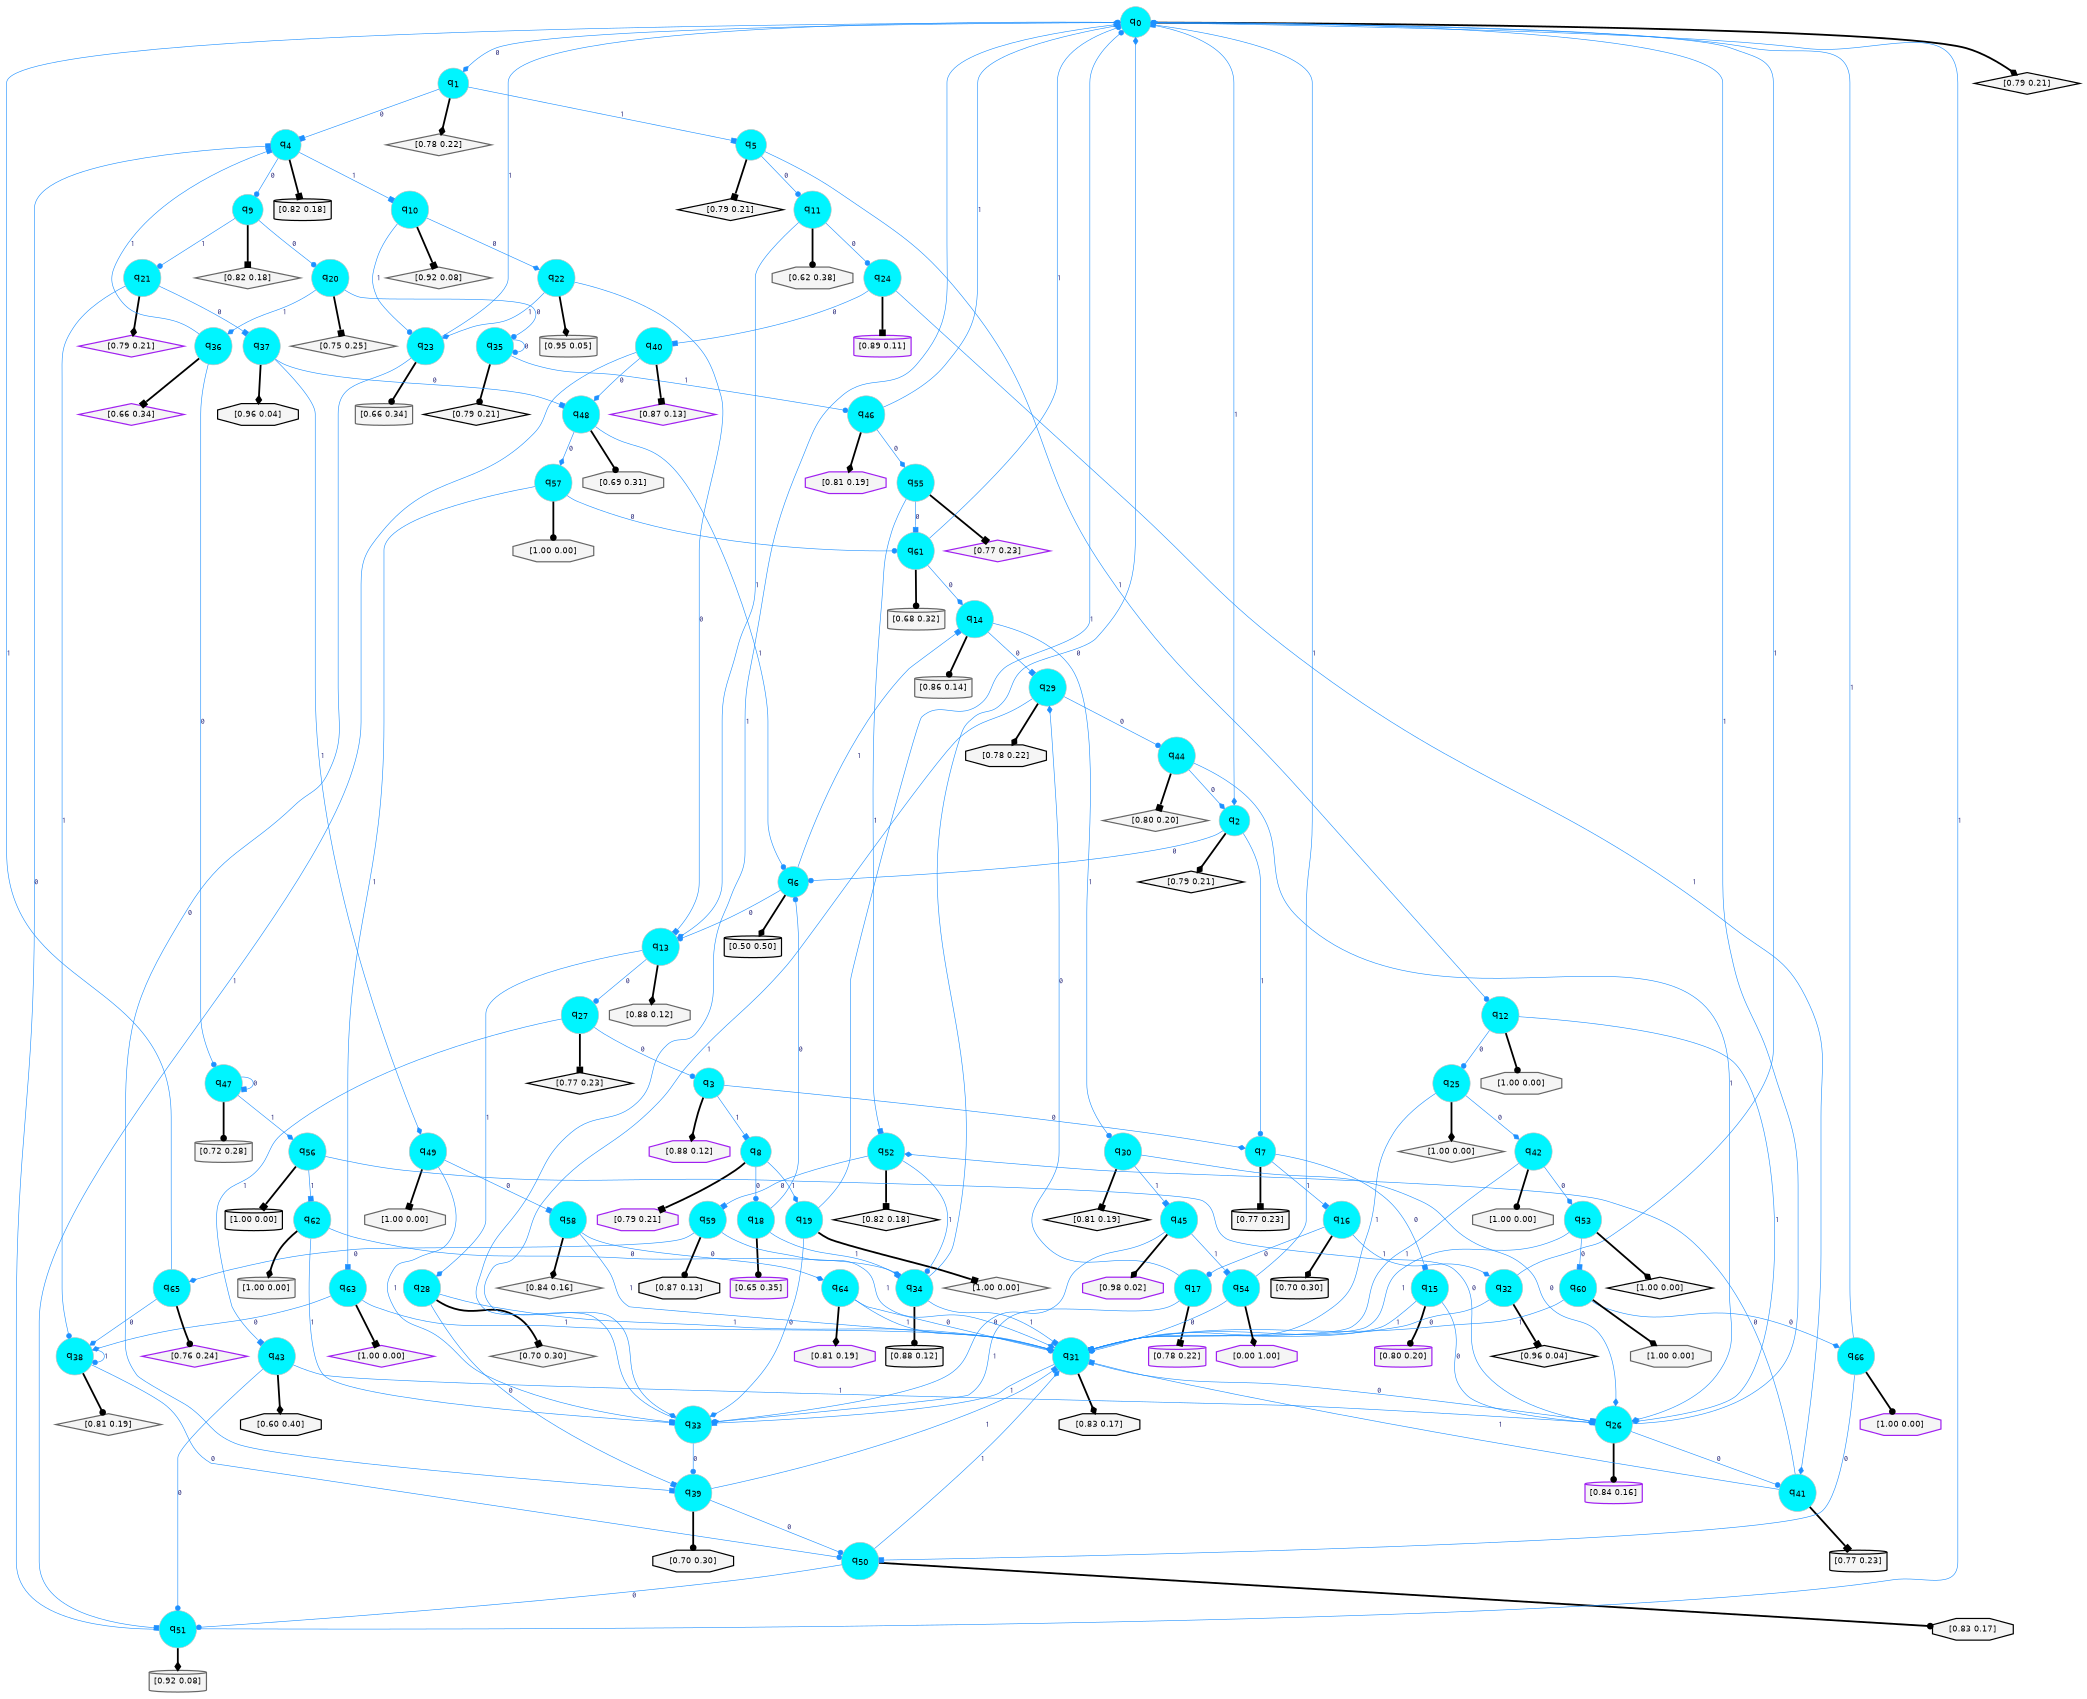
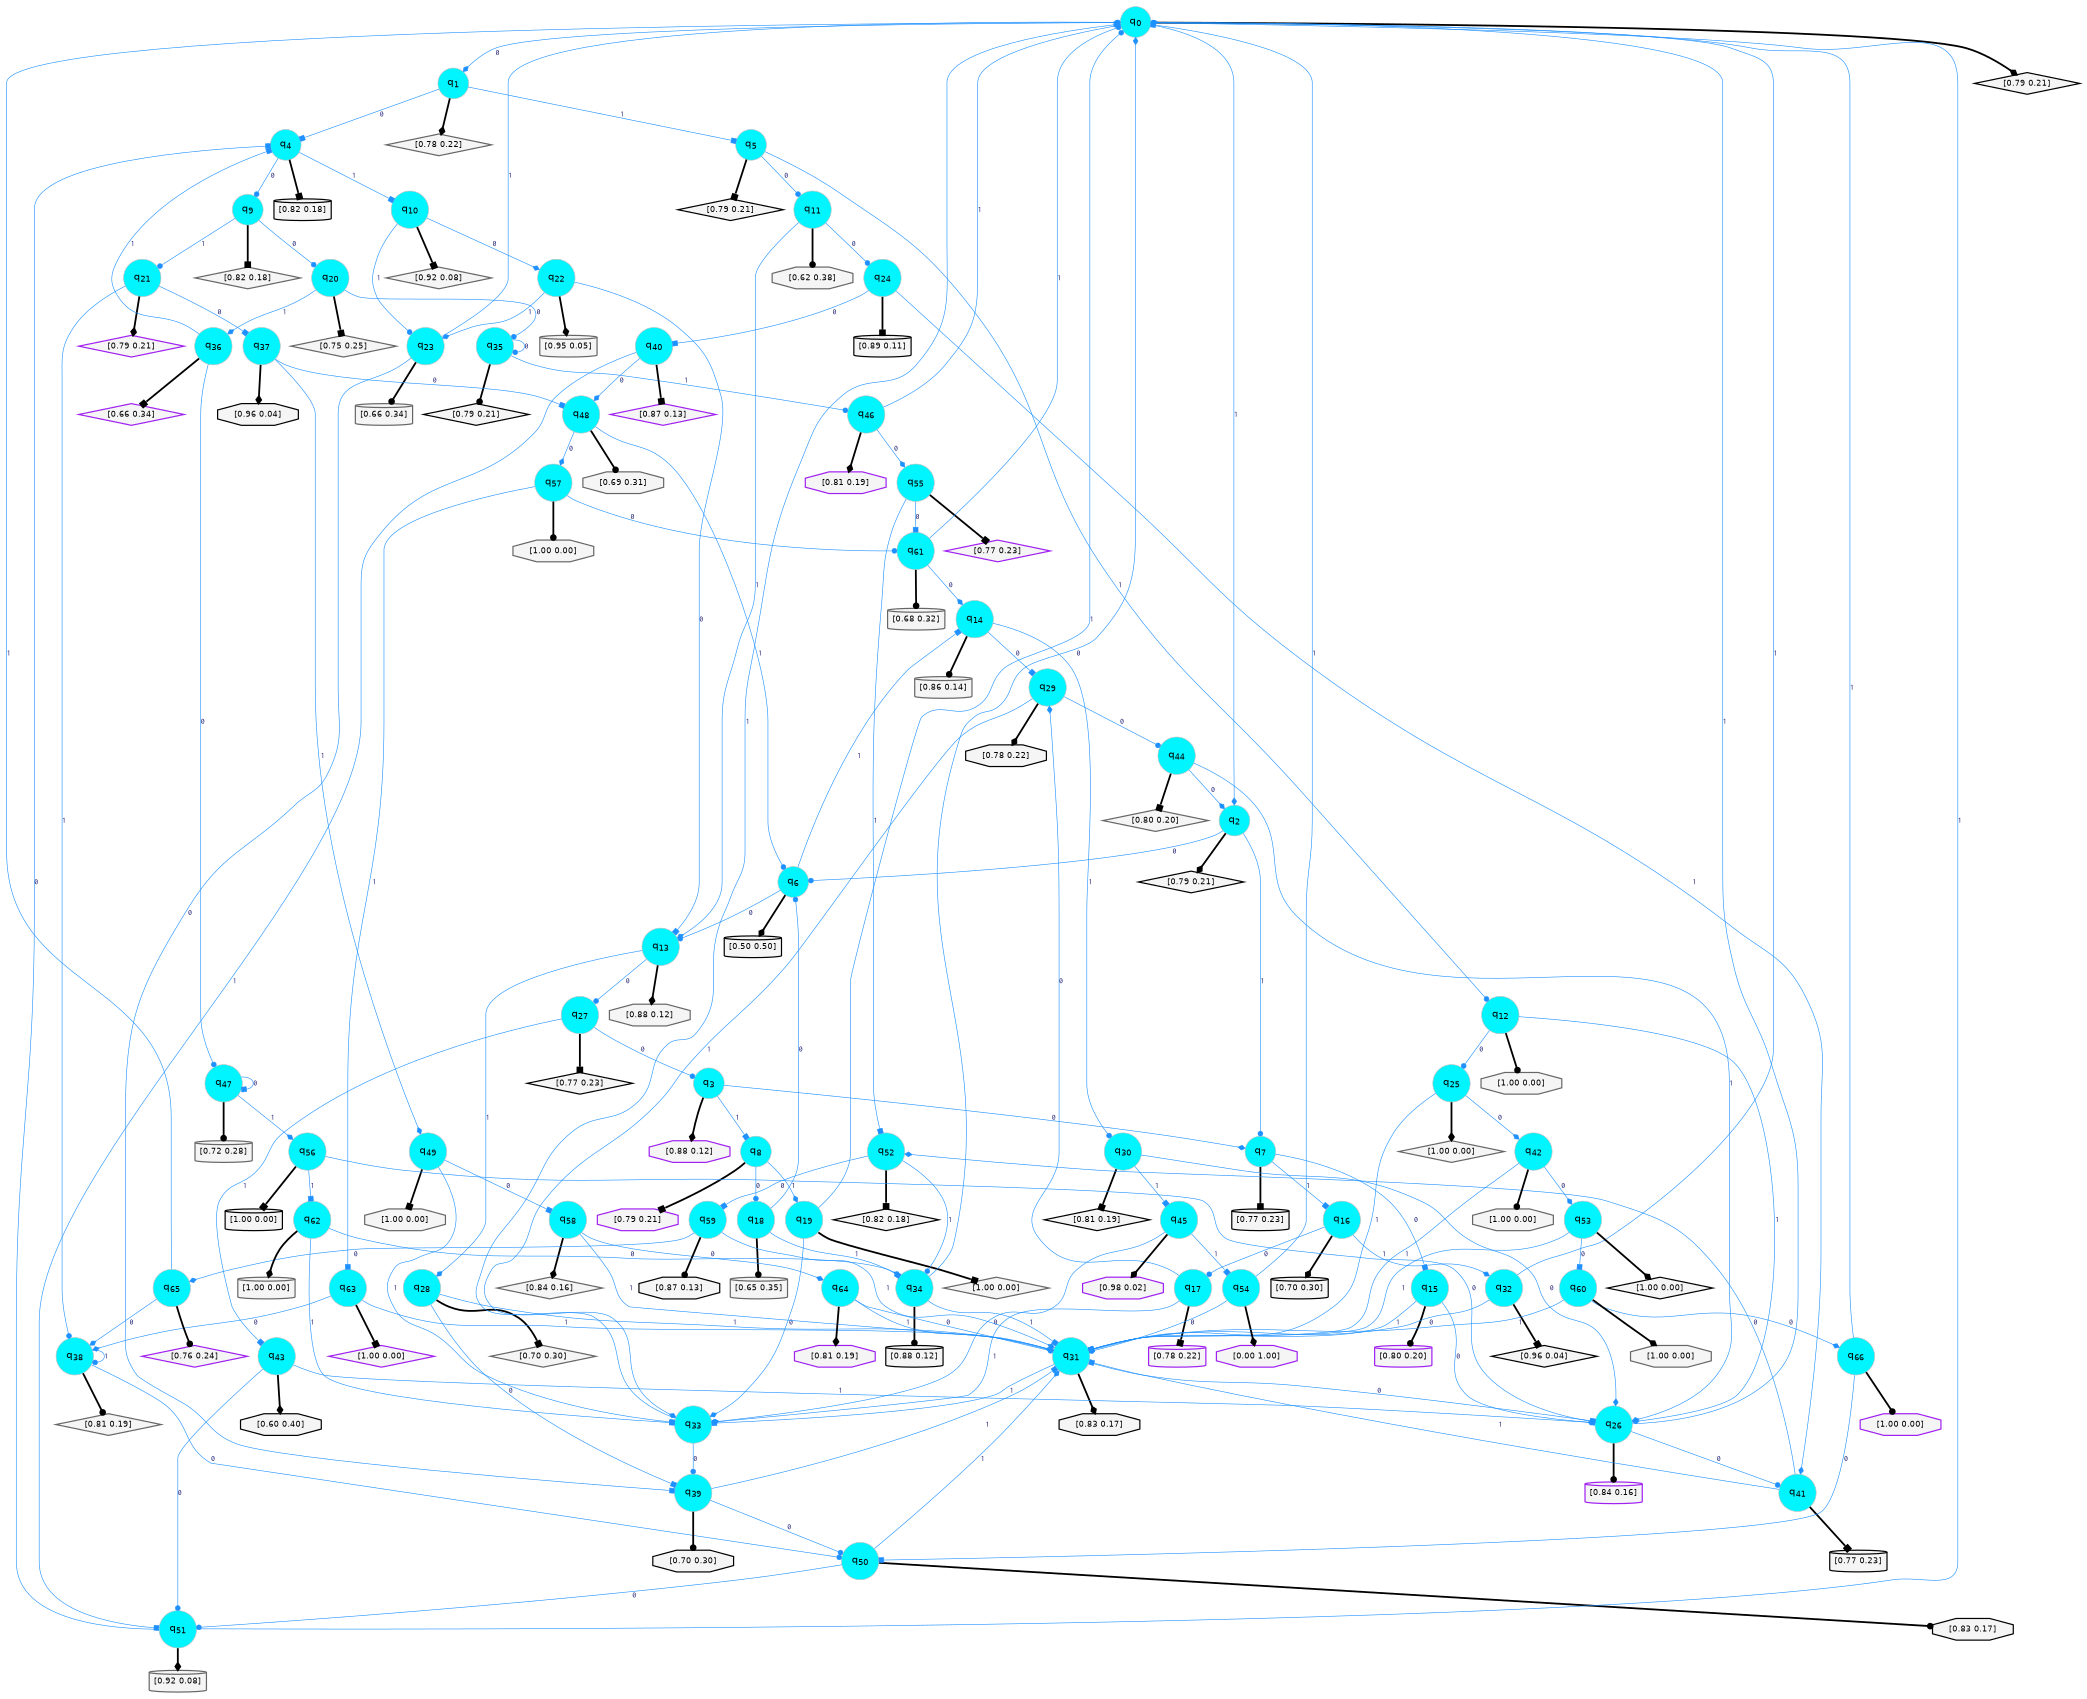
node "[0.89 0.11]": color purple -> black
node "[0.65 0.35]": color purple -> gray40
